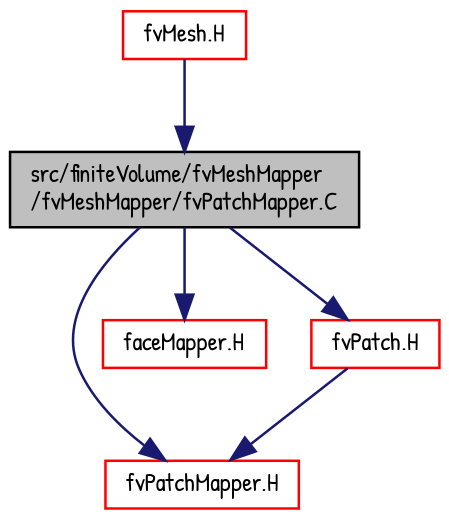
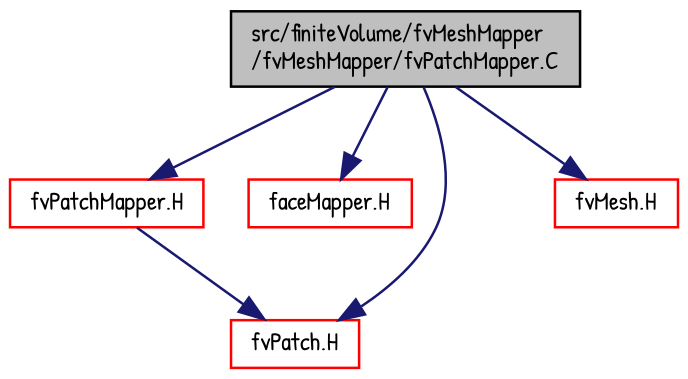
edge "fvMesh.H" -> "src/finiteVolume/fvMeshMapper /fvMeshMapper/fvPatchMapper.C": reversed
edge "fvPatch.H" -> "fvPatchMapper.H": reversed
